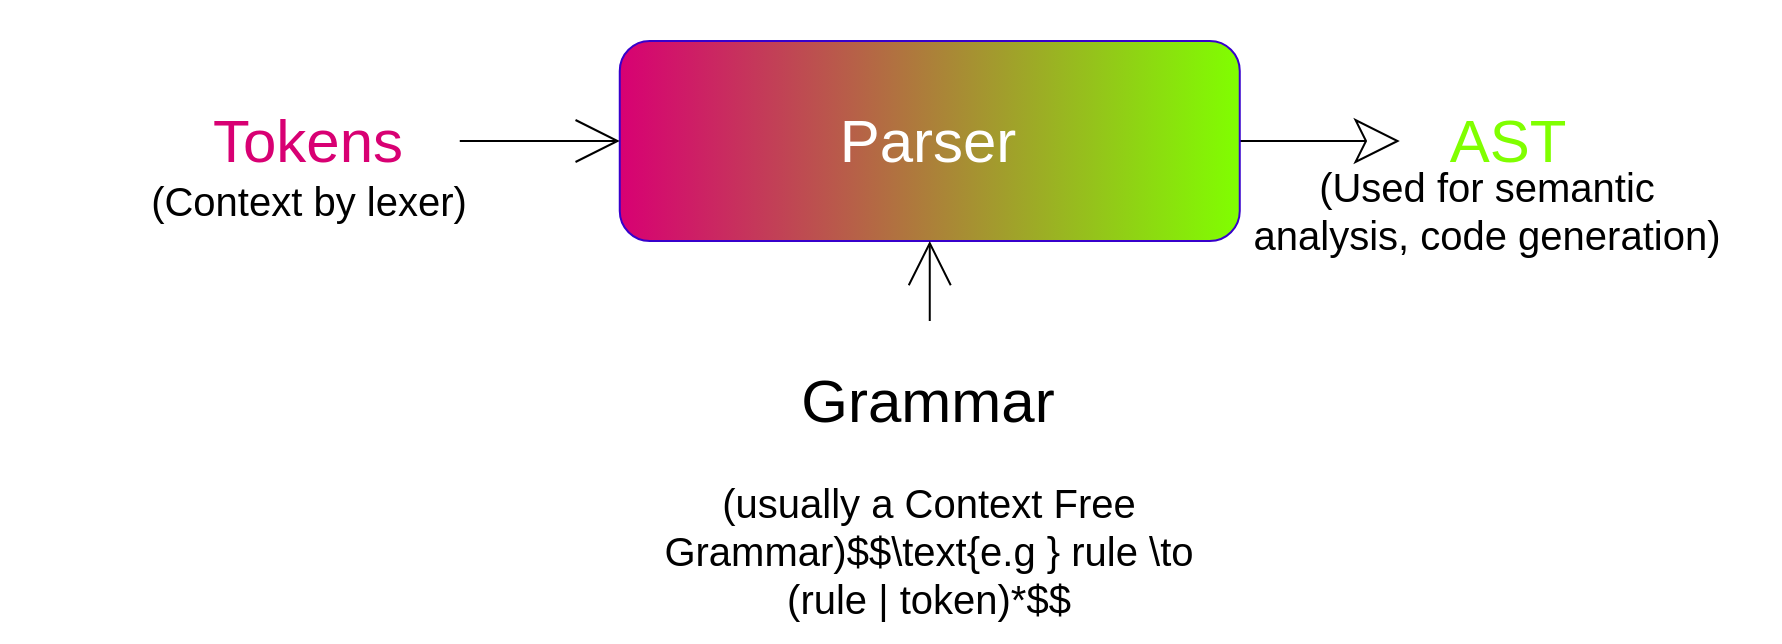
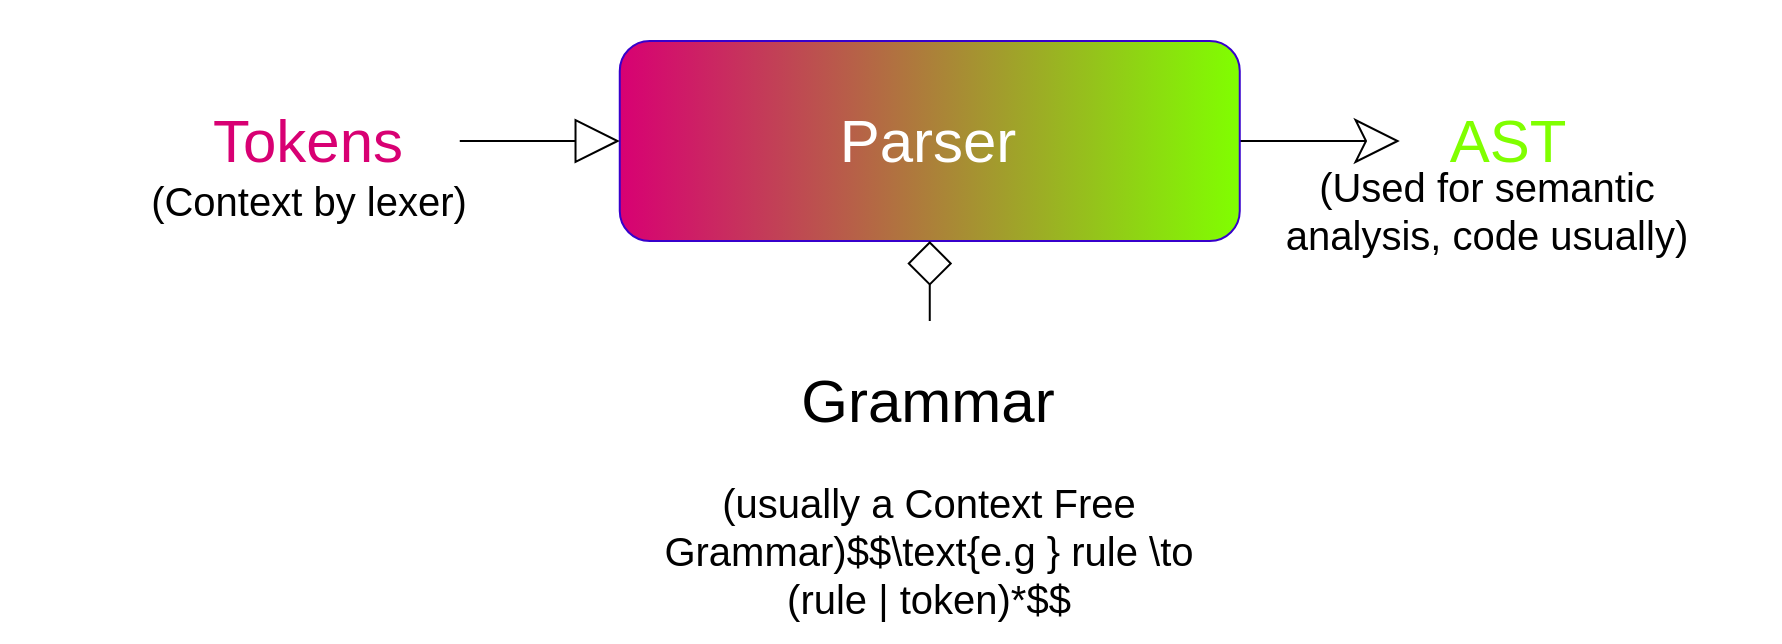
edge "Tokens" -> "Parser": arrowhead open -> block
node "(Used for semantic analysis, code generation)": label "(Used for semantic analysis, code generation)" -> "(Used for semantic analysis, code usually)"
edge "Grammar" -> "Parser": arrowhead open -> diamond
